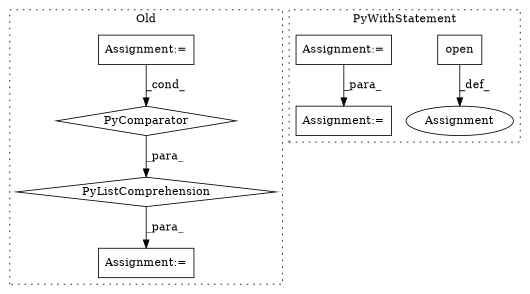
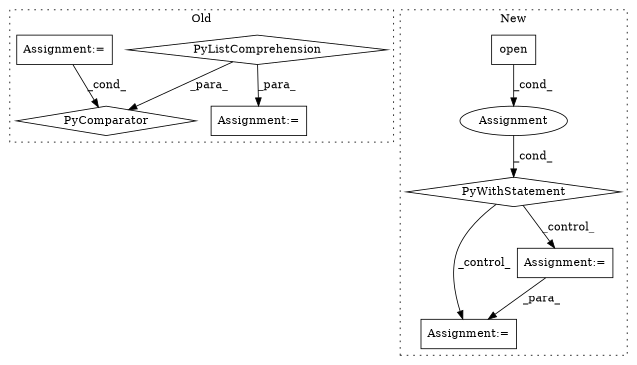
cluster "PyWithStatement": label "PyWithStatement" -> "New"
edge "open" -> "Assignment": label "_def_" -> "_cond_"
edge "PyComparator" -> "PyListComprehension": reversed
node "PyWithStatement": added
